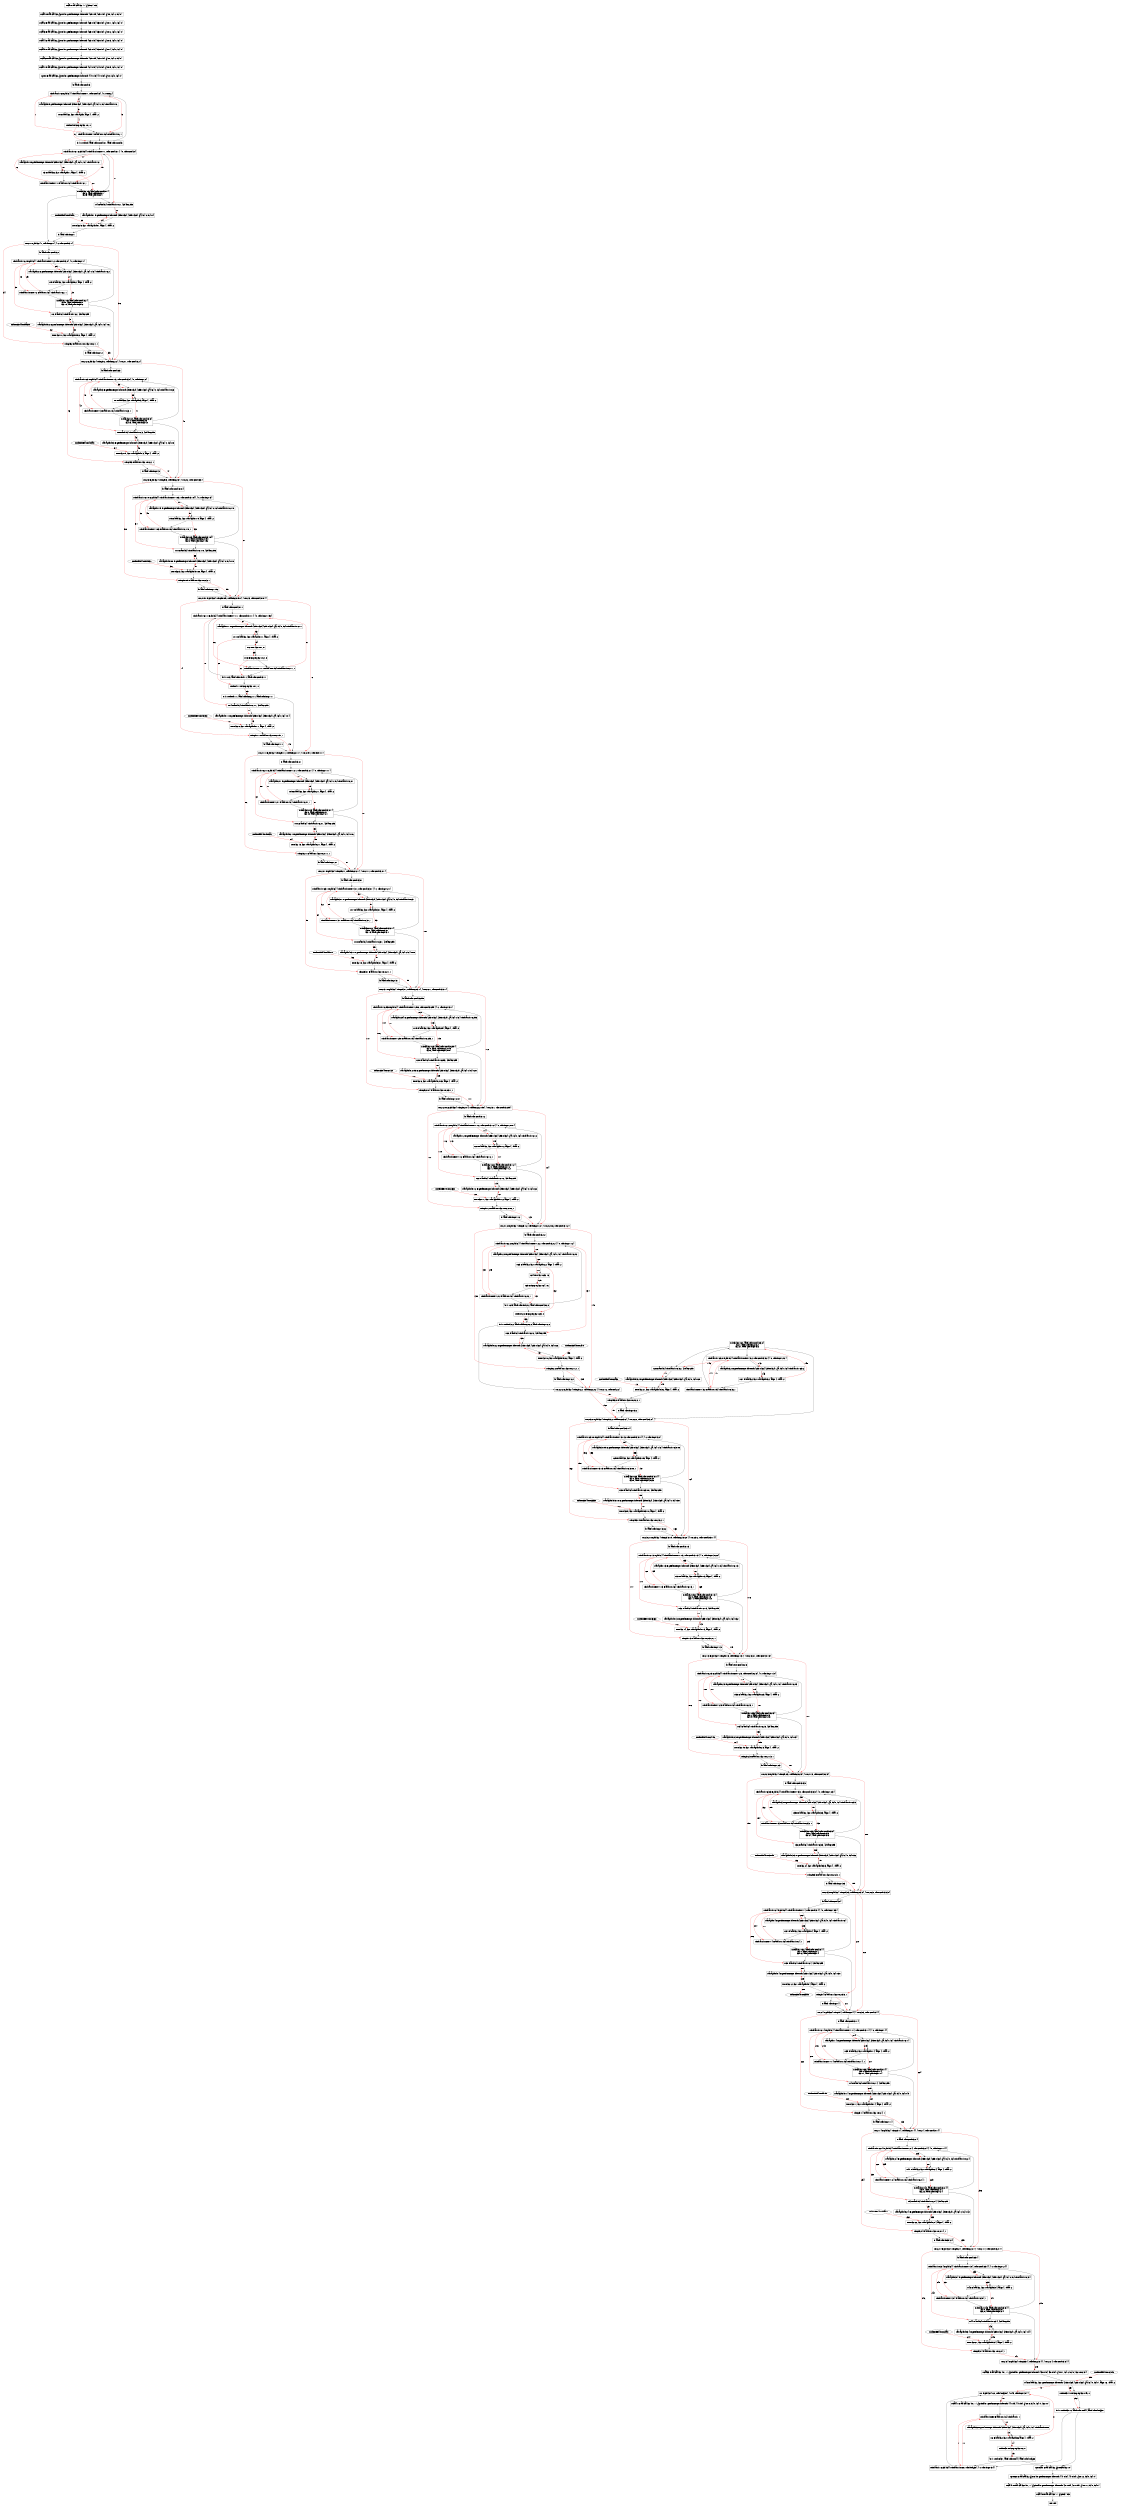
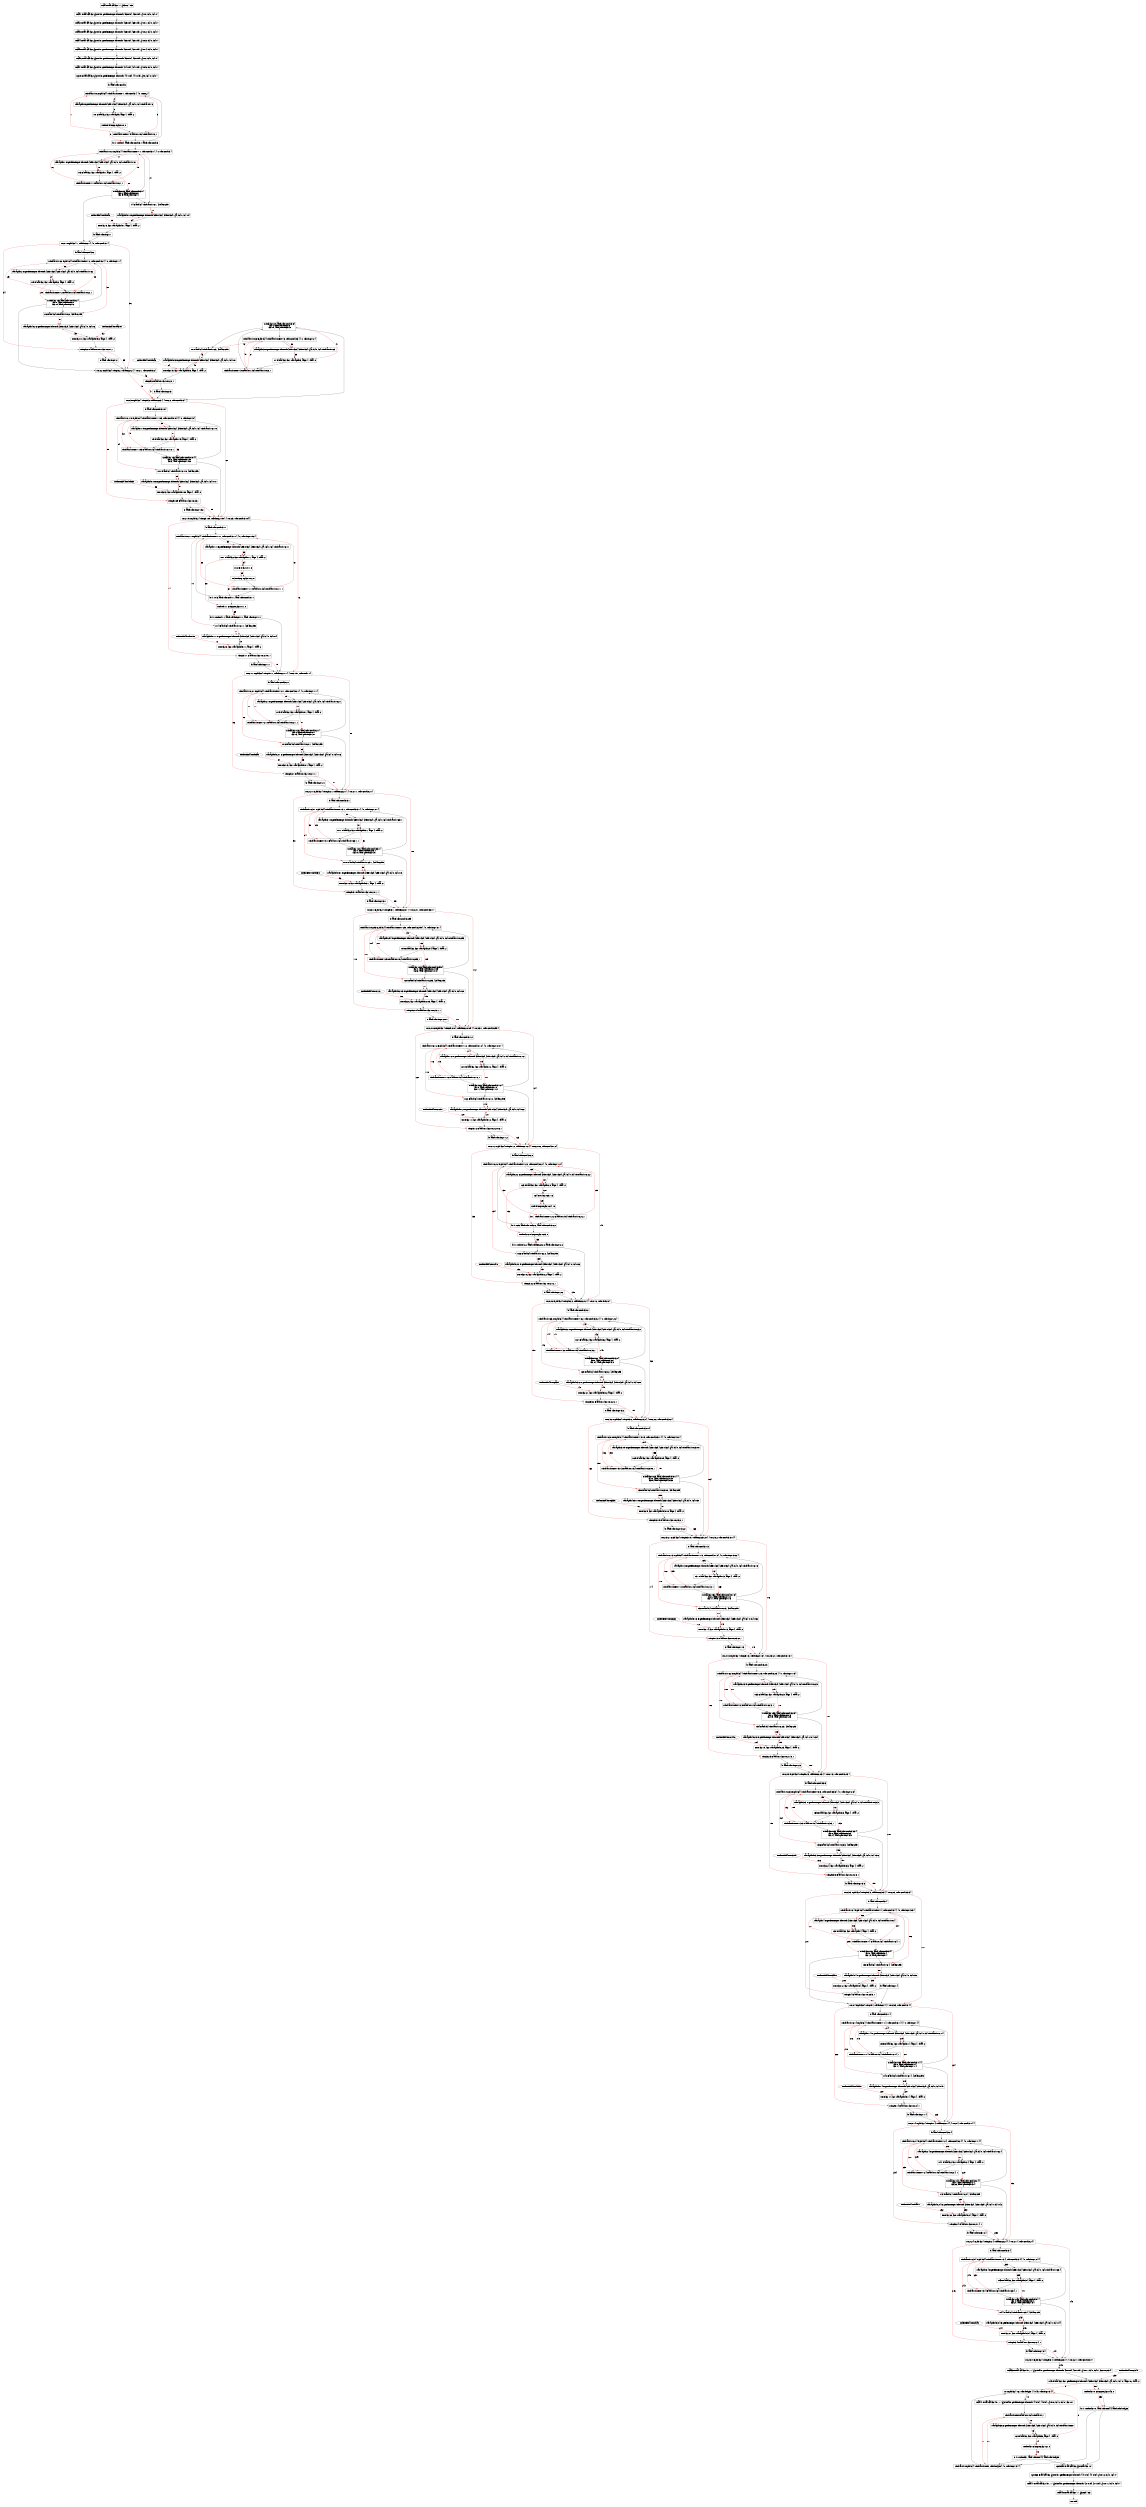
node "br label %for.cond13.3": removed
node "br label %for.cond13.3.2": added
edge "Node0x55d4080c2a30" -> "store i32 21, i32* %arrayidx.le.3.2, align 4, !tbaa !2": label "13" -> "148"
edge "store i32 12, i32* %arrayidx.le.4, align 4, !tbaa !2" -> "Node0x55d4080c5bb0": reversed
edge "%inc25.4 = add nsw i32 %n.2.3.3, 1" -> "br label %for.inc27.4": reversed
node "br label %for.inc27.3.4": added
